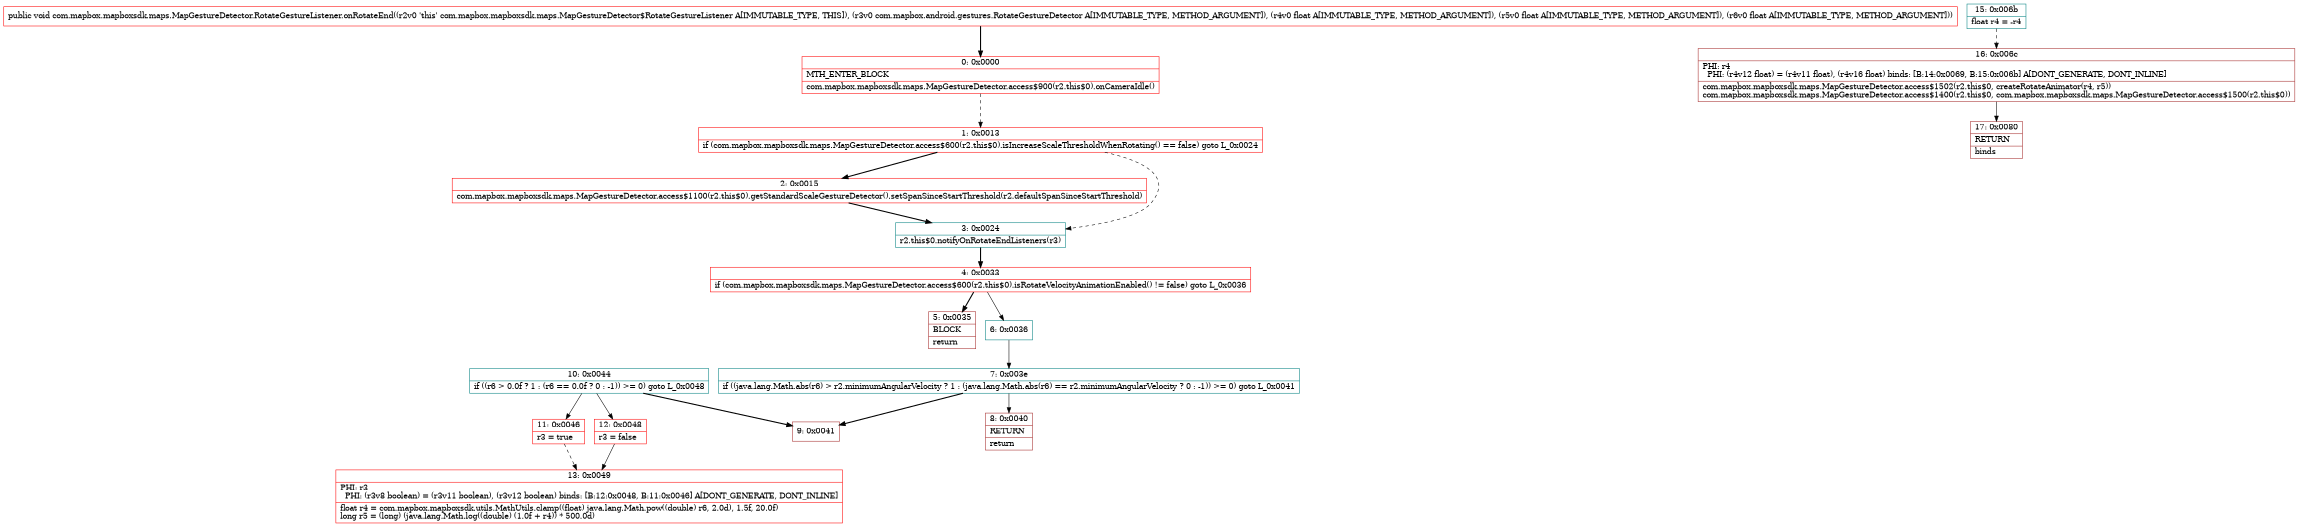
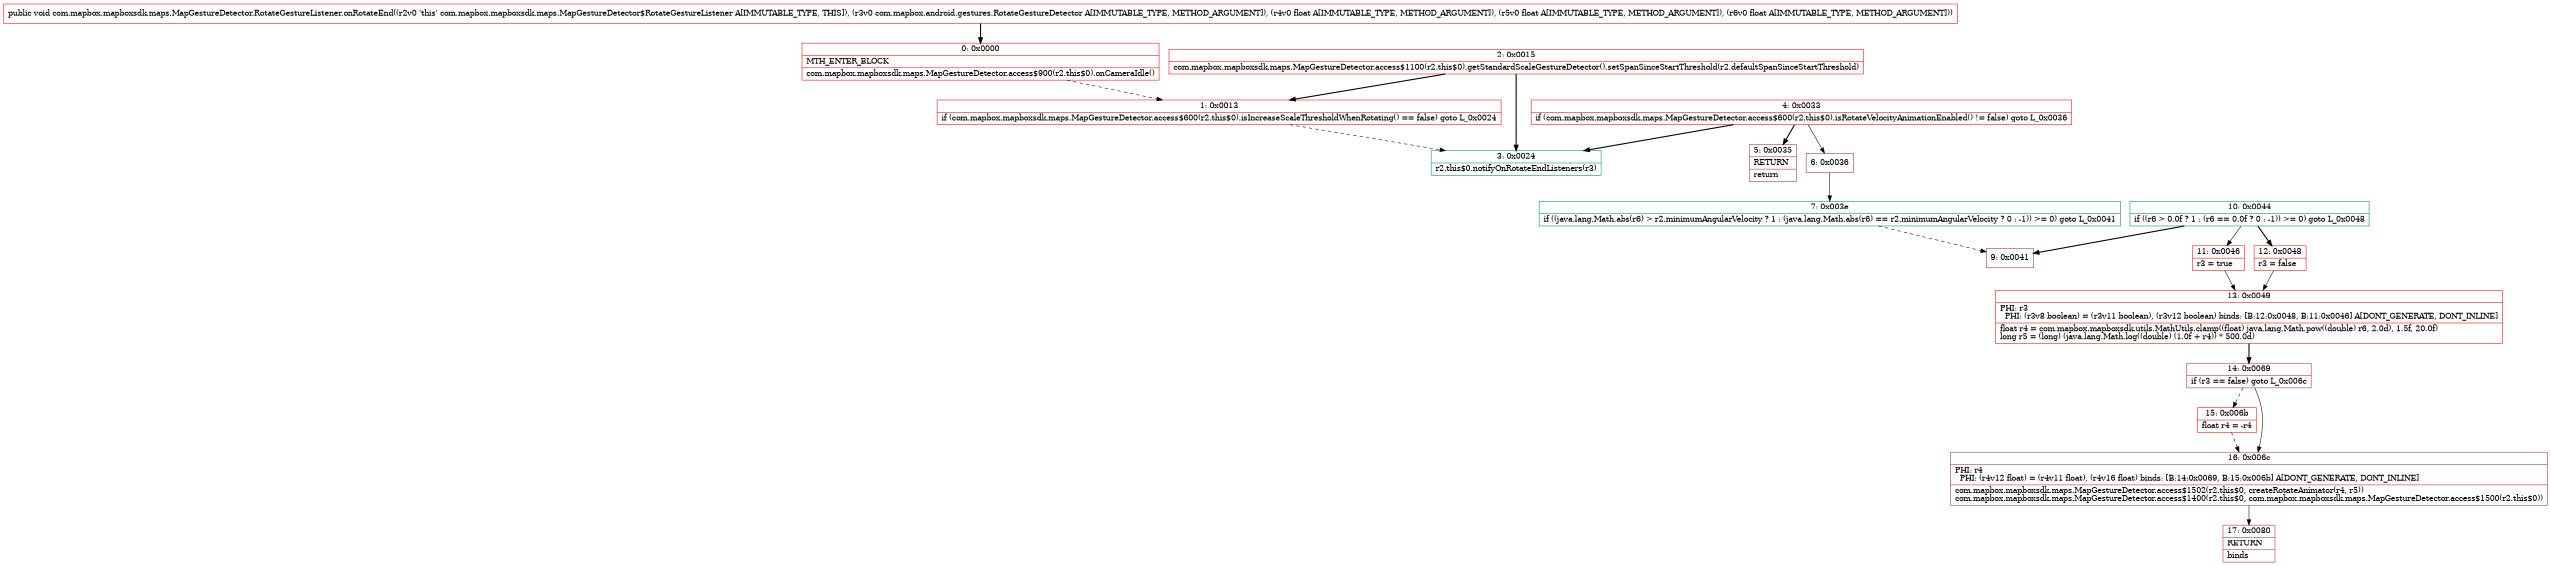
node "15: 0x006b": color teal -> red
edge "1: 0x0013" -> "2: 0x0015": reversed
edge "3: 0x0024" -> "4: 0x0033": reversed
node "5: 0x0035": text "BLOCK" -> "RETURN"
node "6: 0x0036": color teal -> brown
node "14: 0x0069": added
edge "10: 0x0044" -> "12: 0x0048": style solid -> bold
edge "7: 0x003e" -> "9: 0x0041": style bold -> dashed
node "8: 0x0040": removed
edge "11: 0x0046" -> "13: 0x0049": style dashed -> solid
